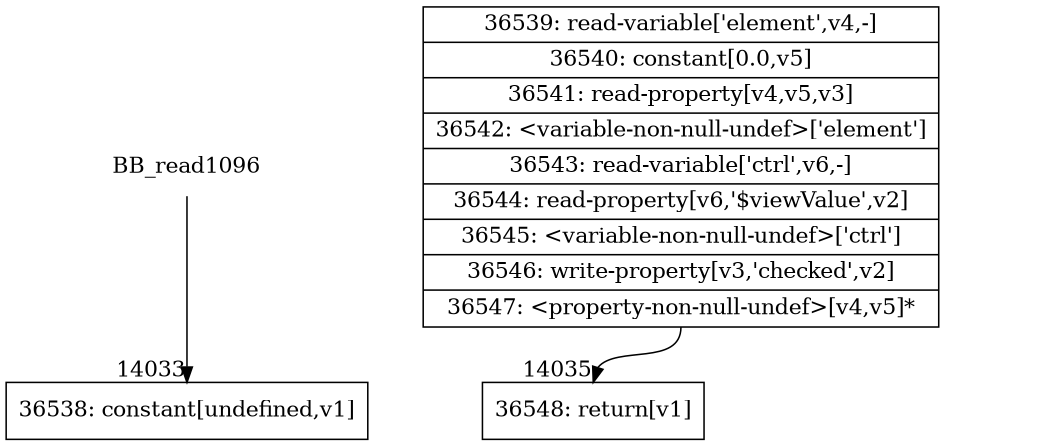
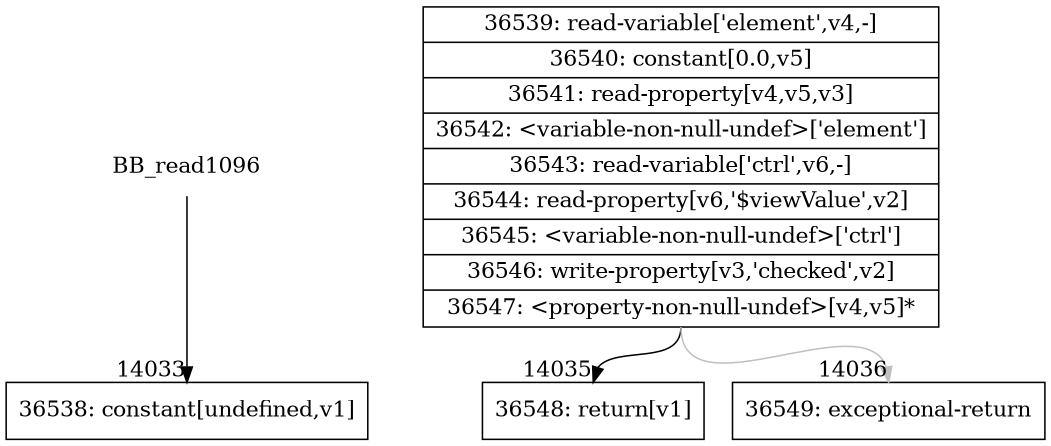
node "36549: exceptional-return": added
